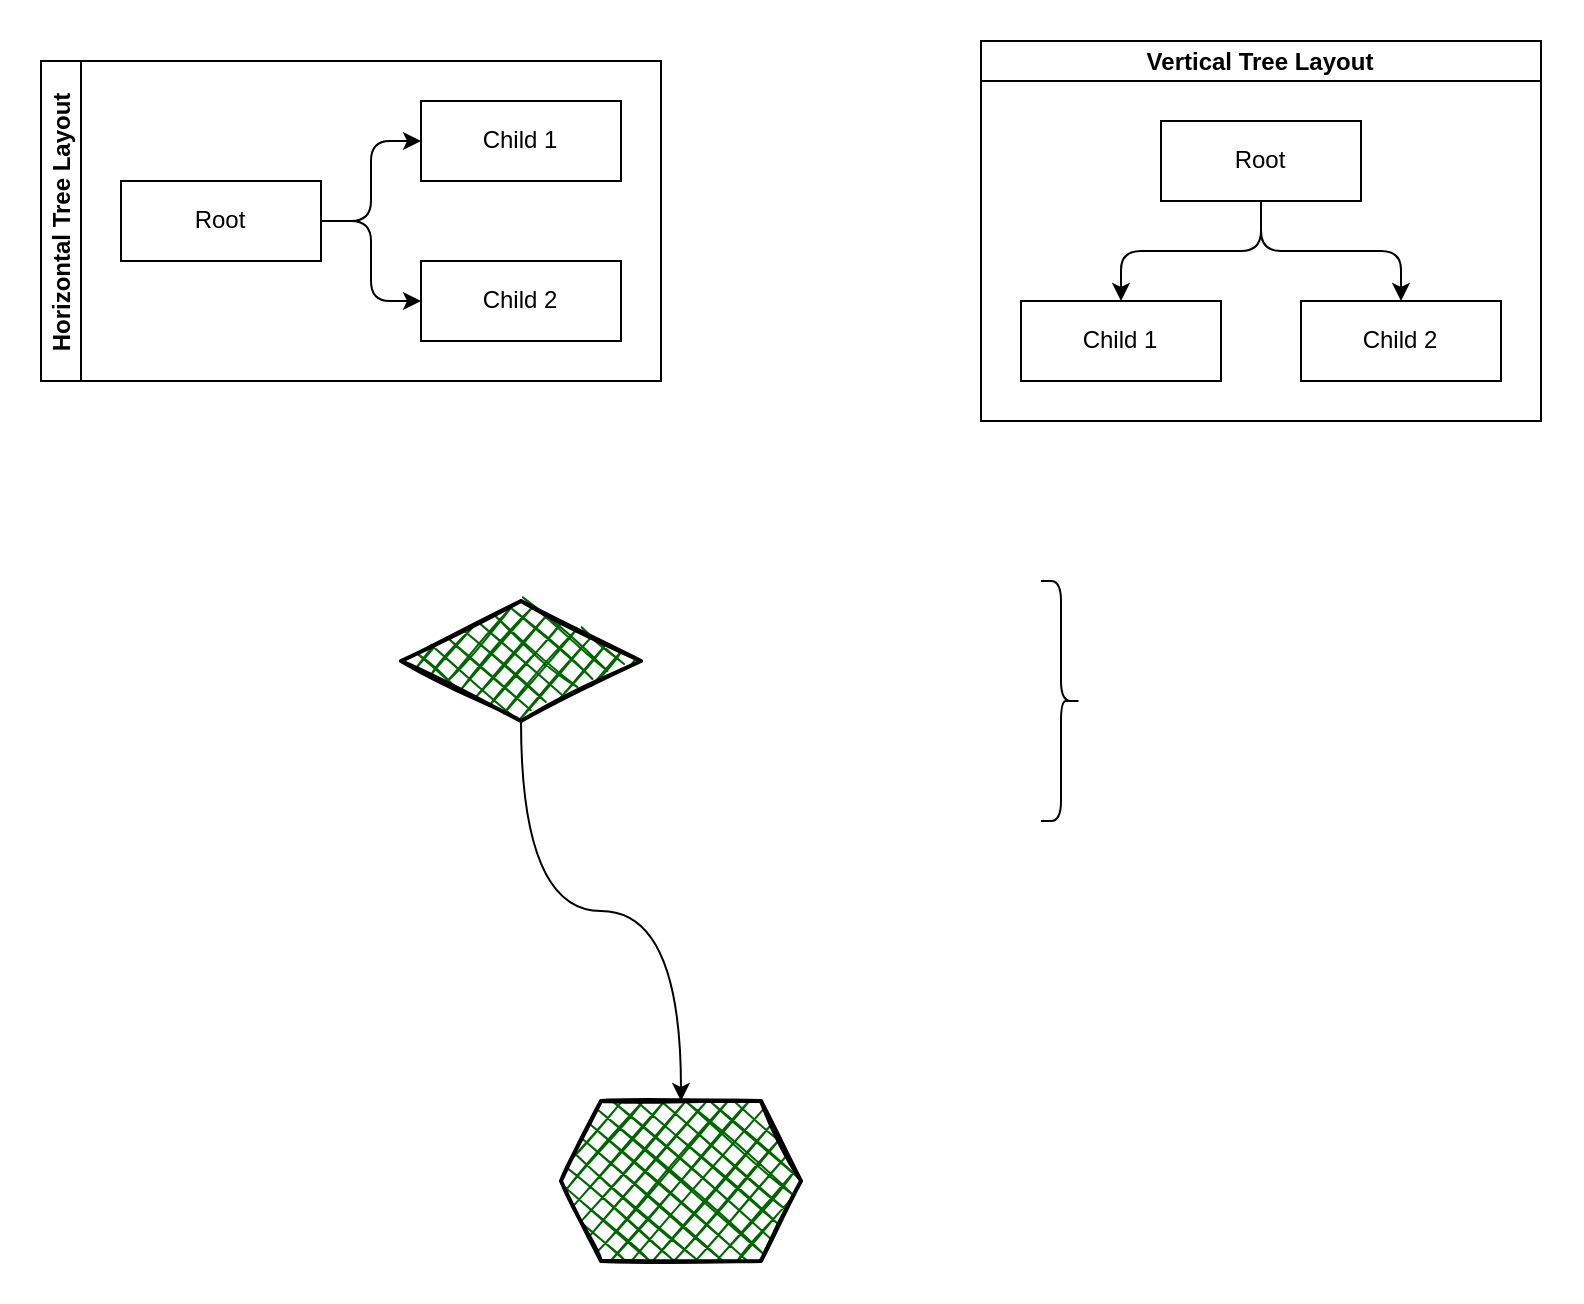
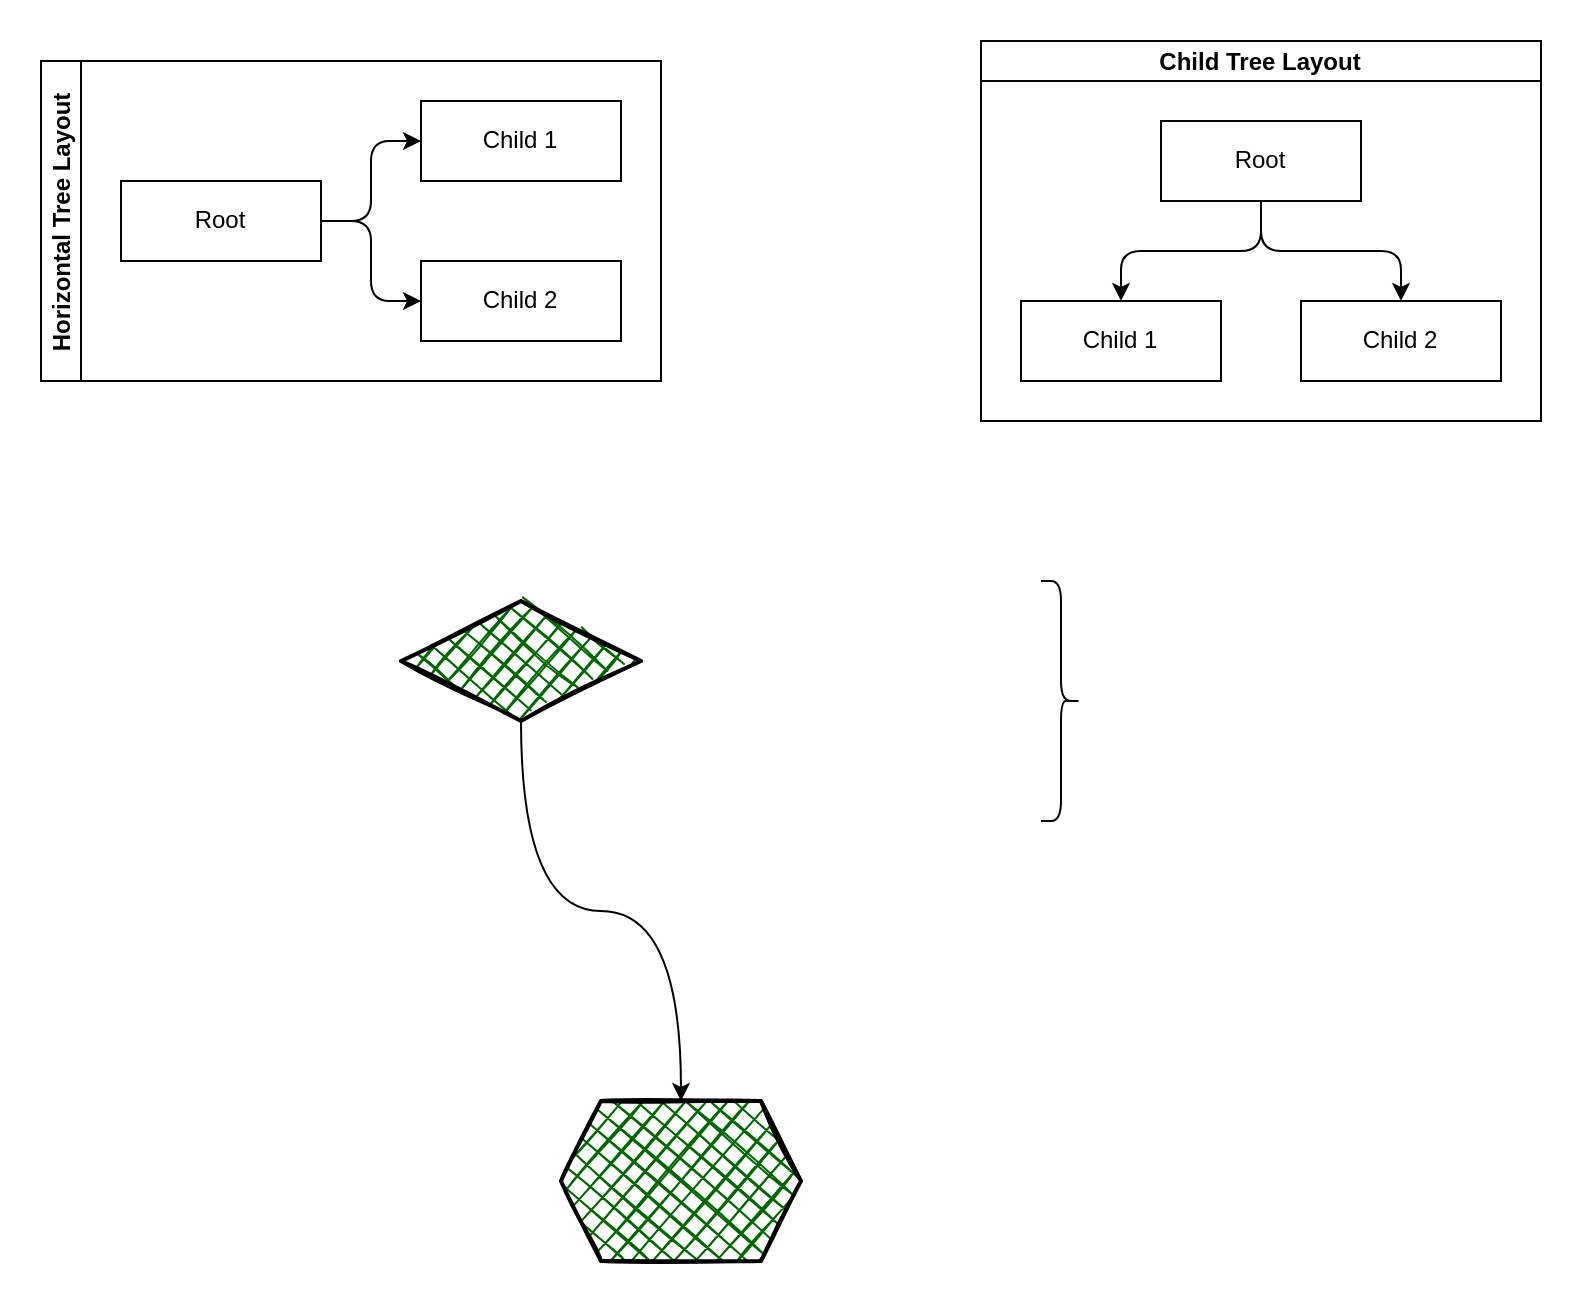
node "Vertical Tree Layout": label "Vertical Tree Layout" -> "Child Tree Layout"
